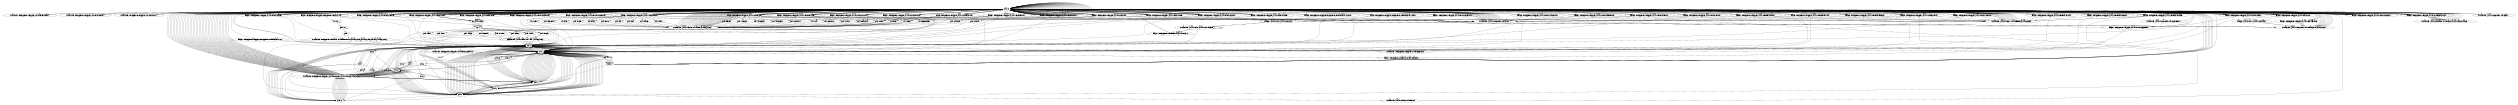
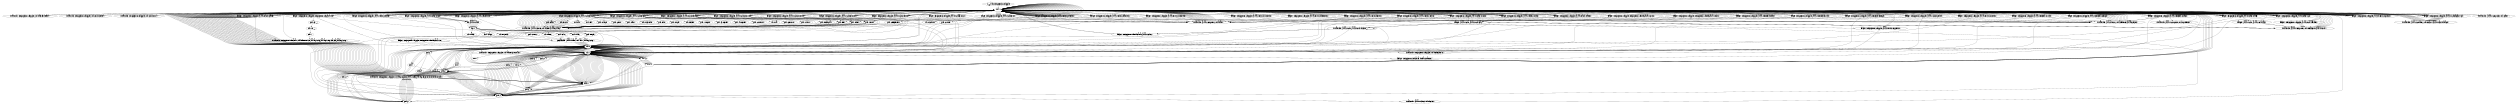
node "r0 := @this: DesignARoom.WebApplet": added
node "push 83": removed
